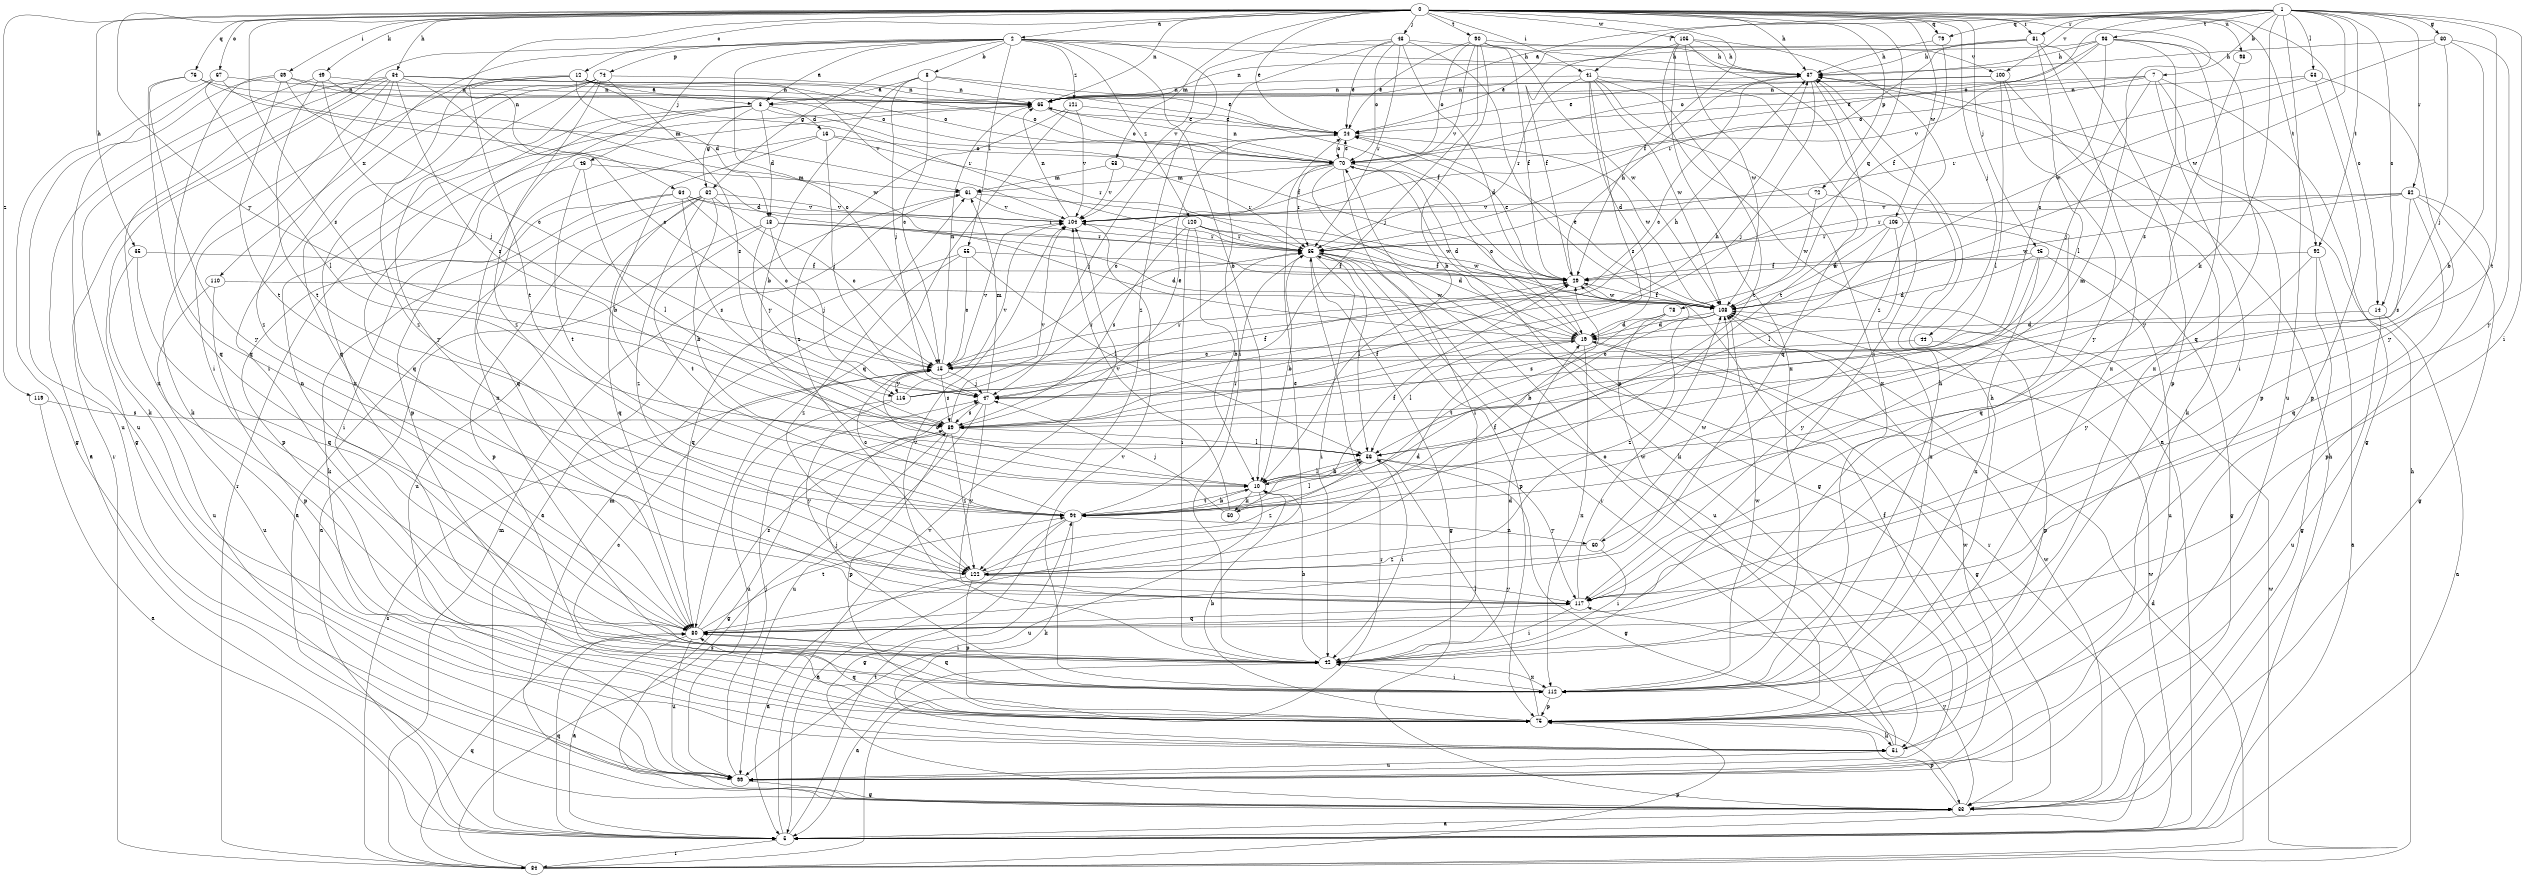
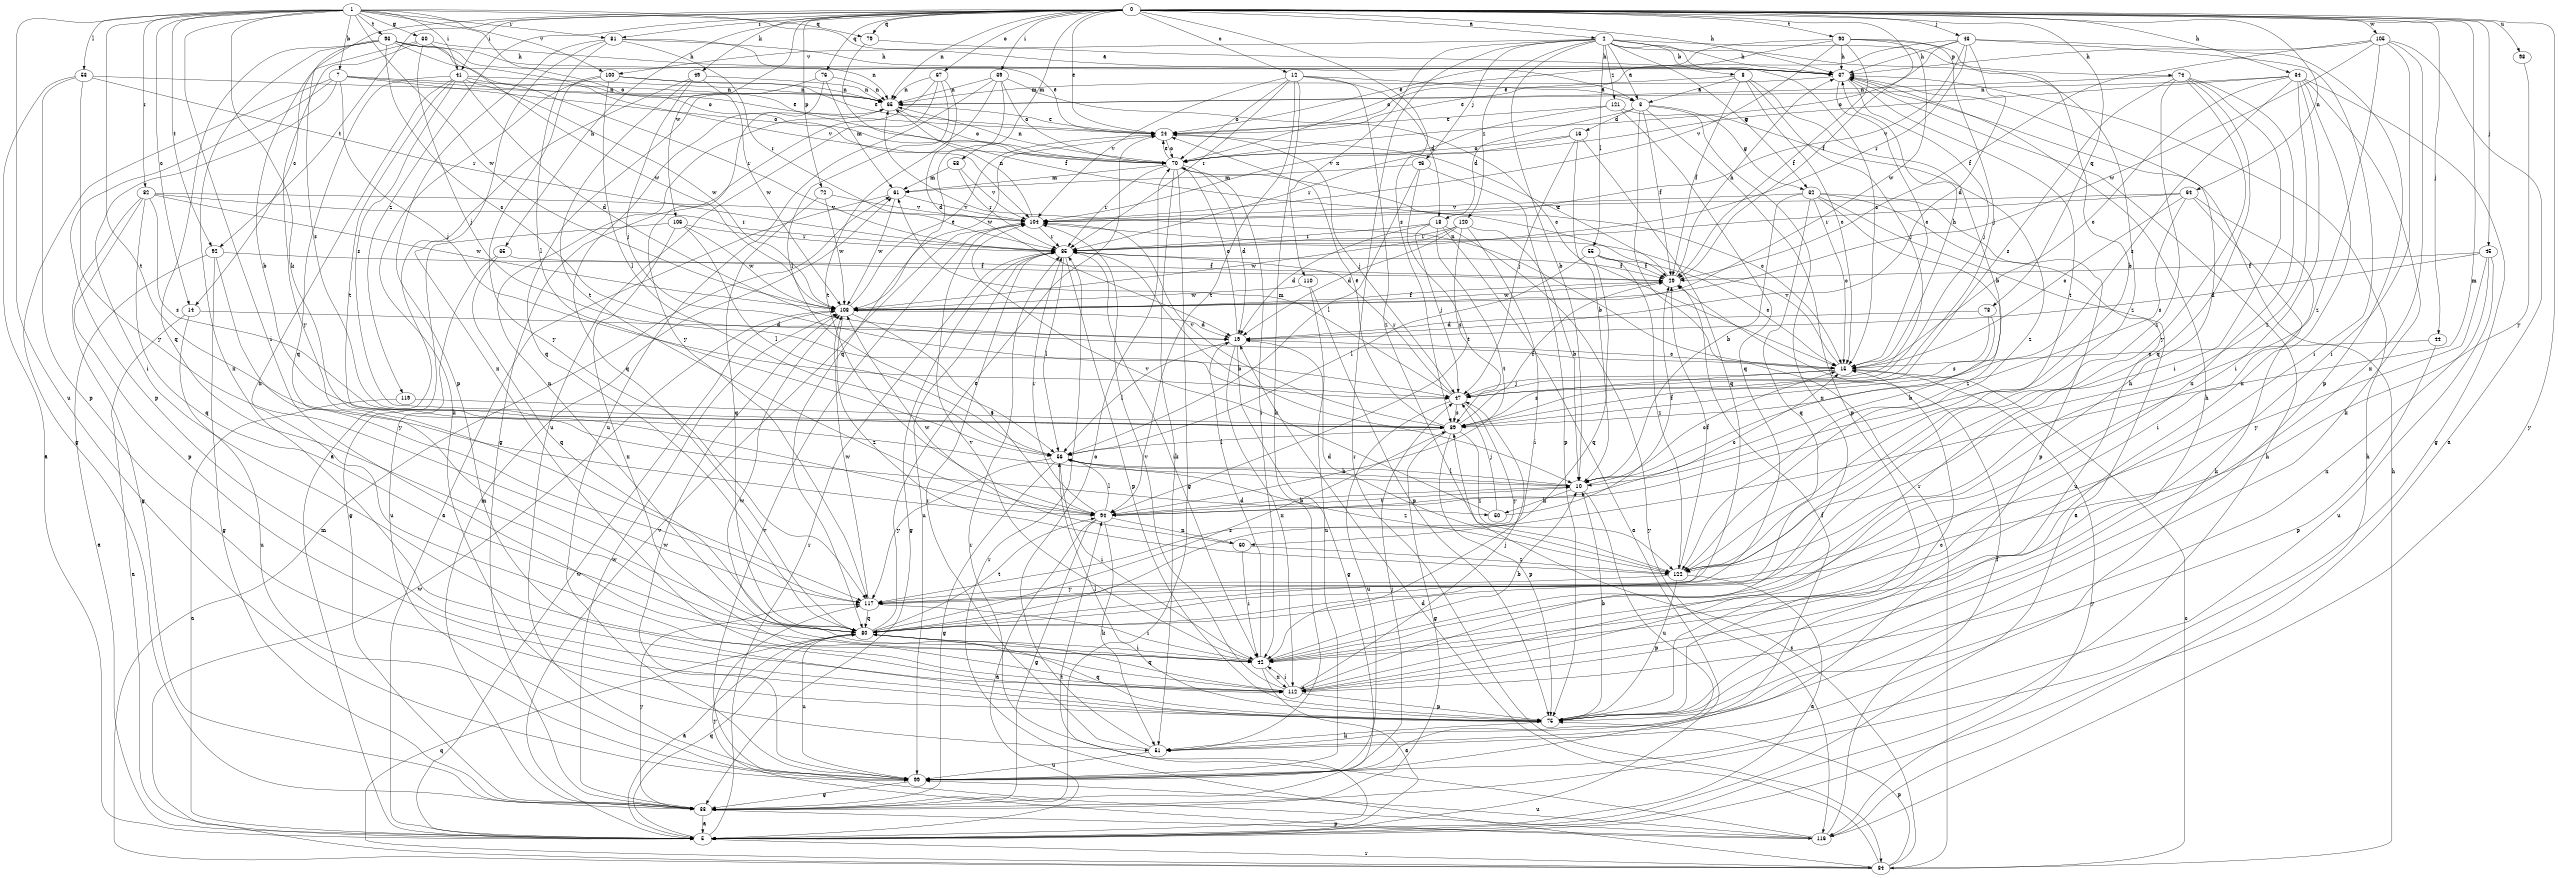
edge "37" -> "65": label "n" -> "m"
edge "53" -> "5": added, label "a"
edge "33" -> "75": now "33" -> "116"
